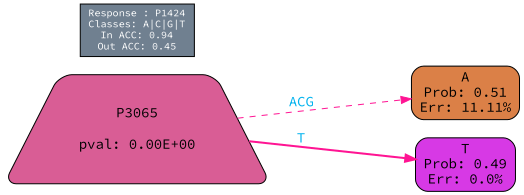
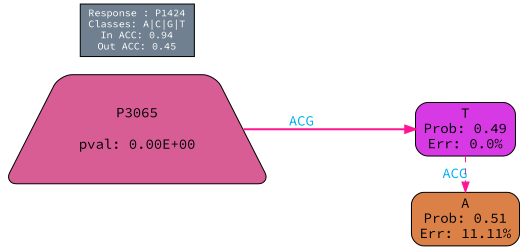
edge "P3065 pval: 0.00E+00" -> "A Prob: 0.51 Err: 11.11%": now "T Prob: 0.49 Err: 0.0%" -> "A Prob: 0.51 Err: 11.11%"
edge "P3065 pval: 0.00E+00" -> "T Prob: 0.49 Err: 0.0%": label "T" -> "ACG"
